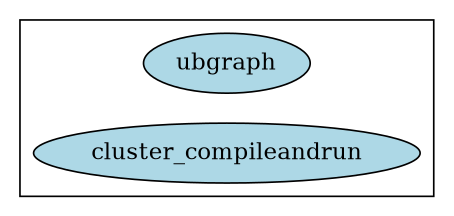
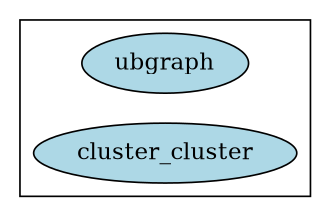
node "cluster_compileandrun": label "cluster_compileandrun" -> "cluster_cluster"
